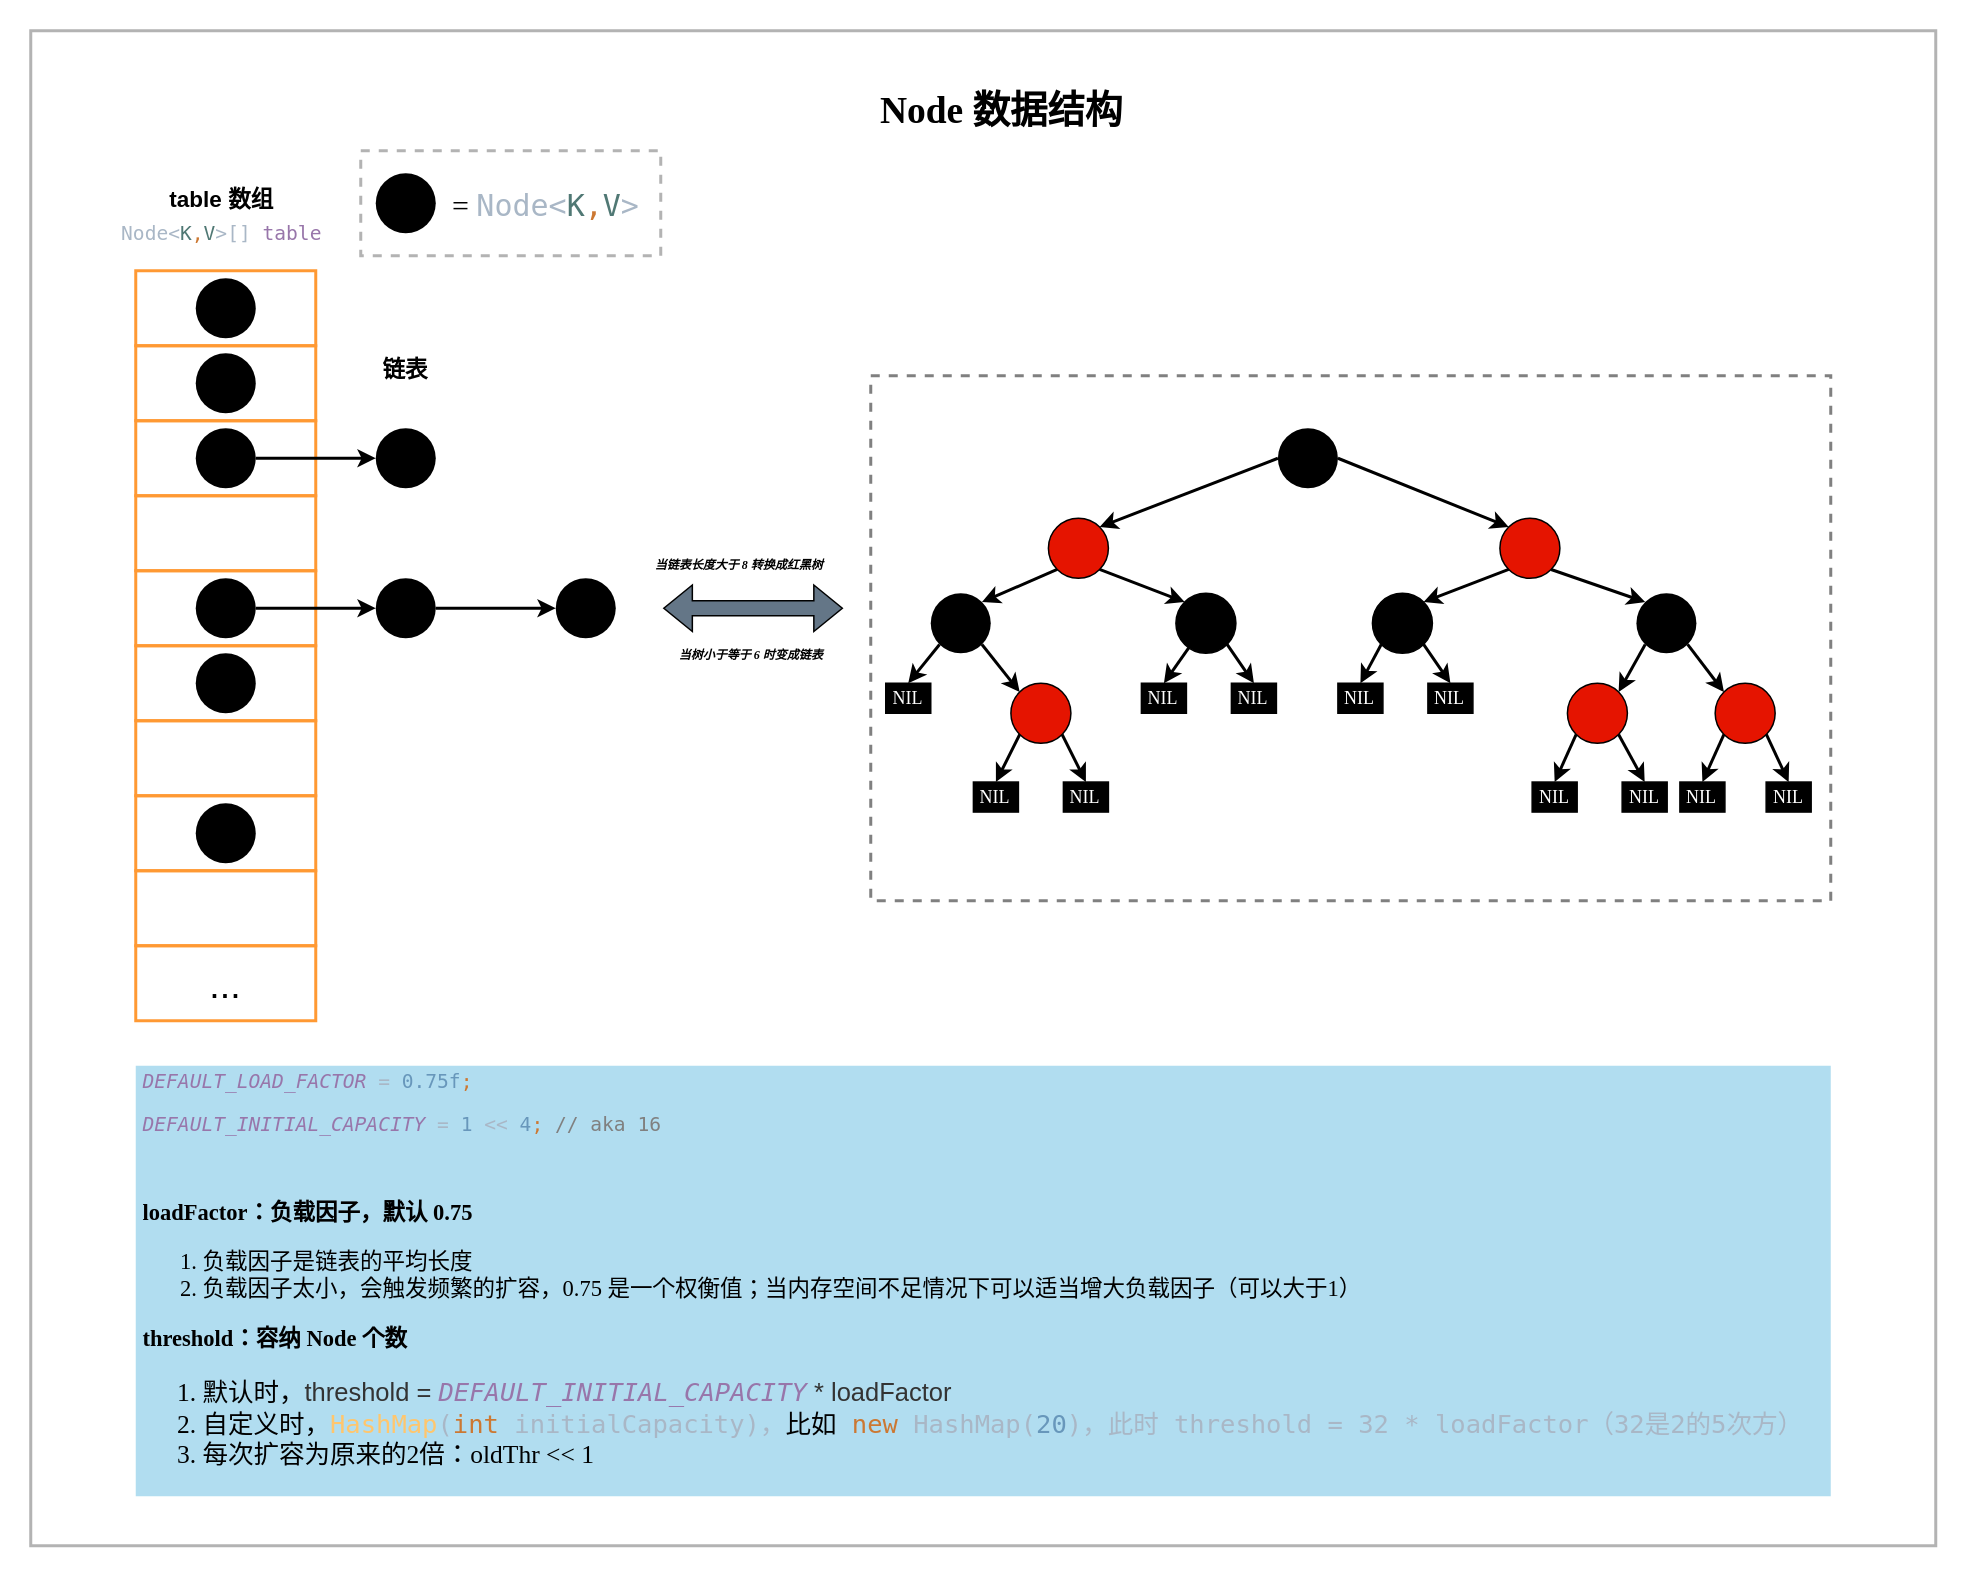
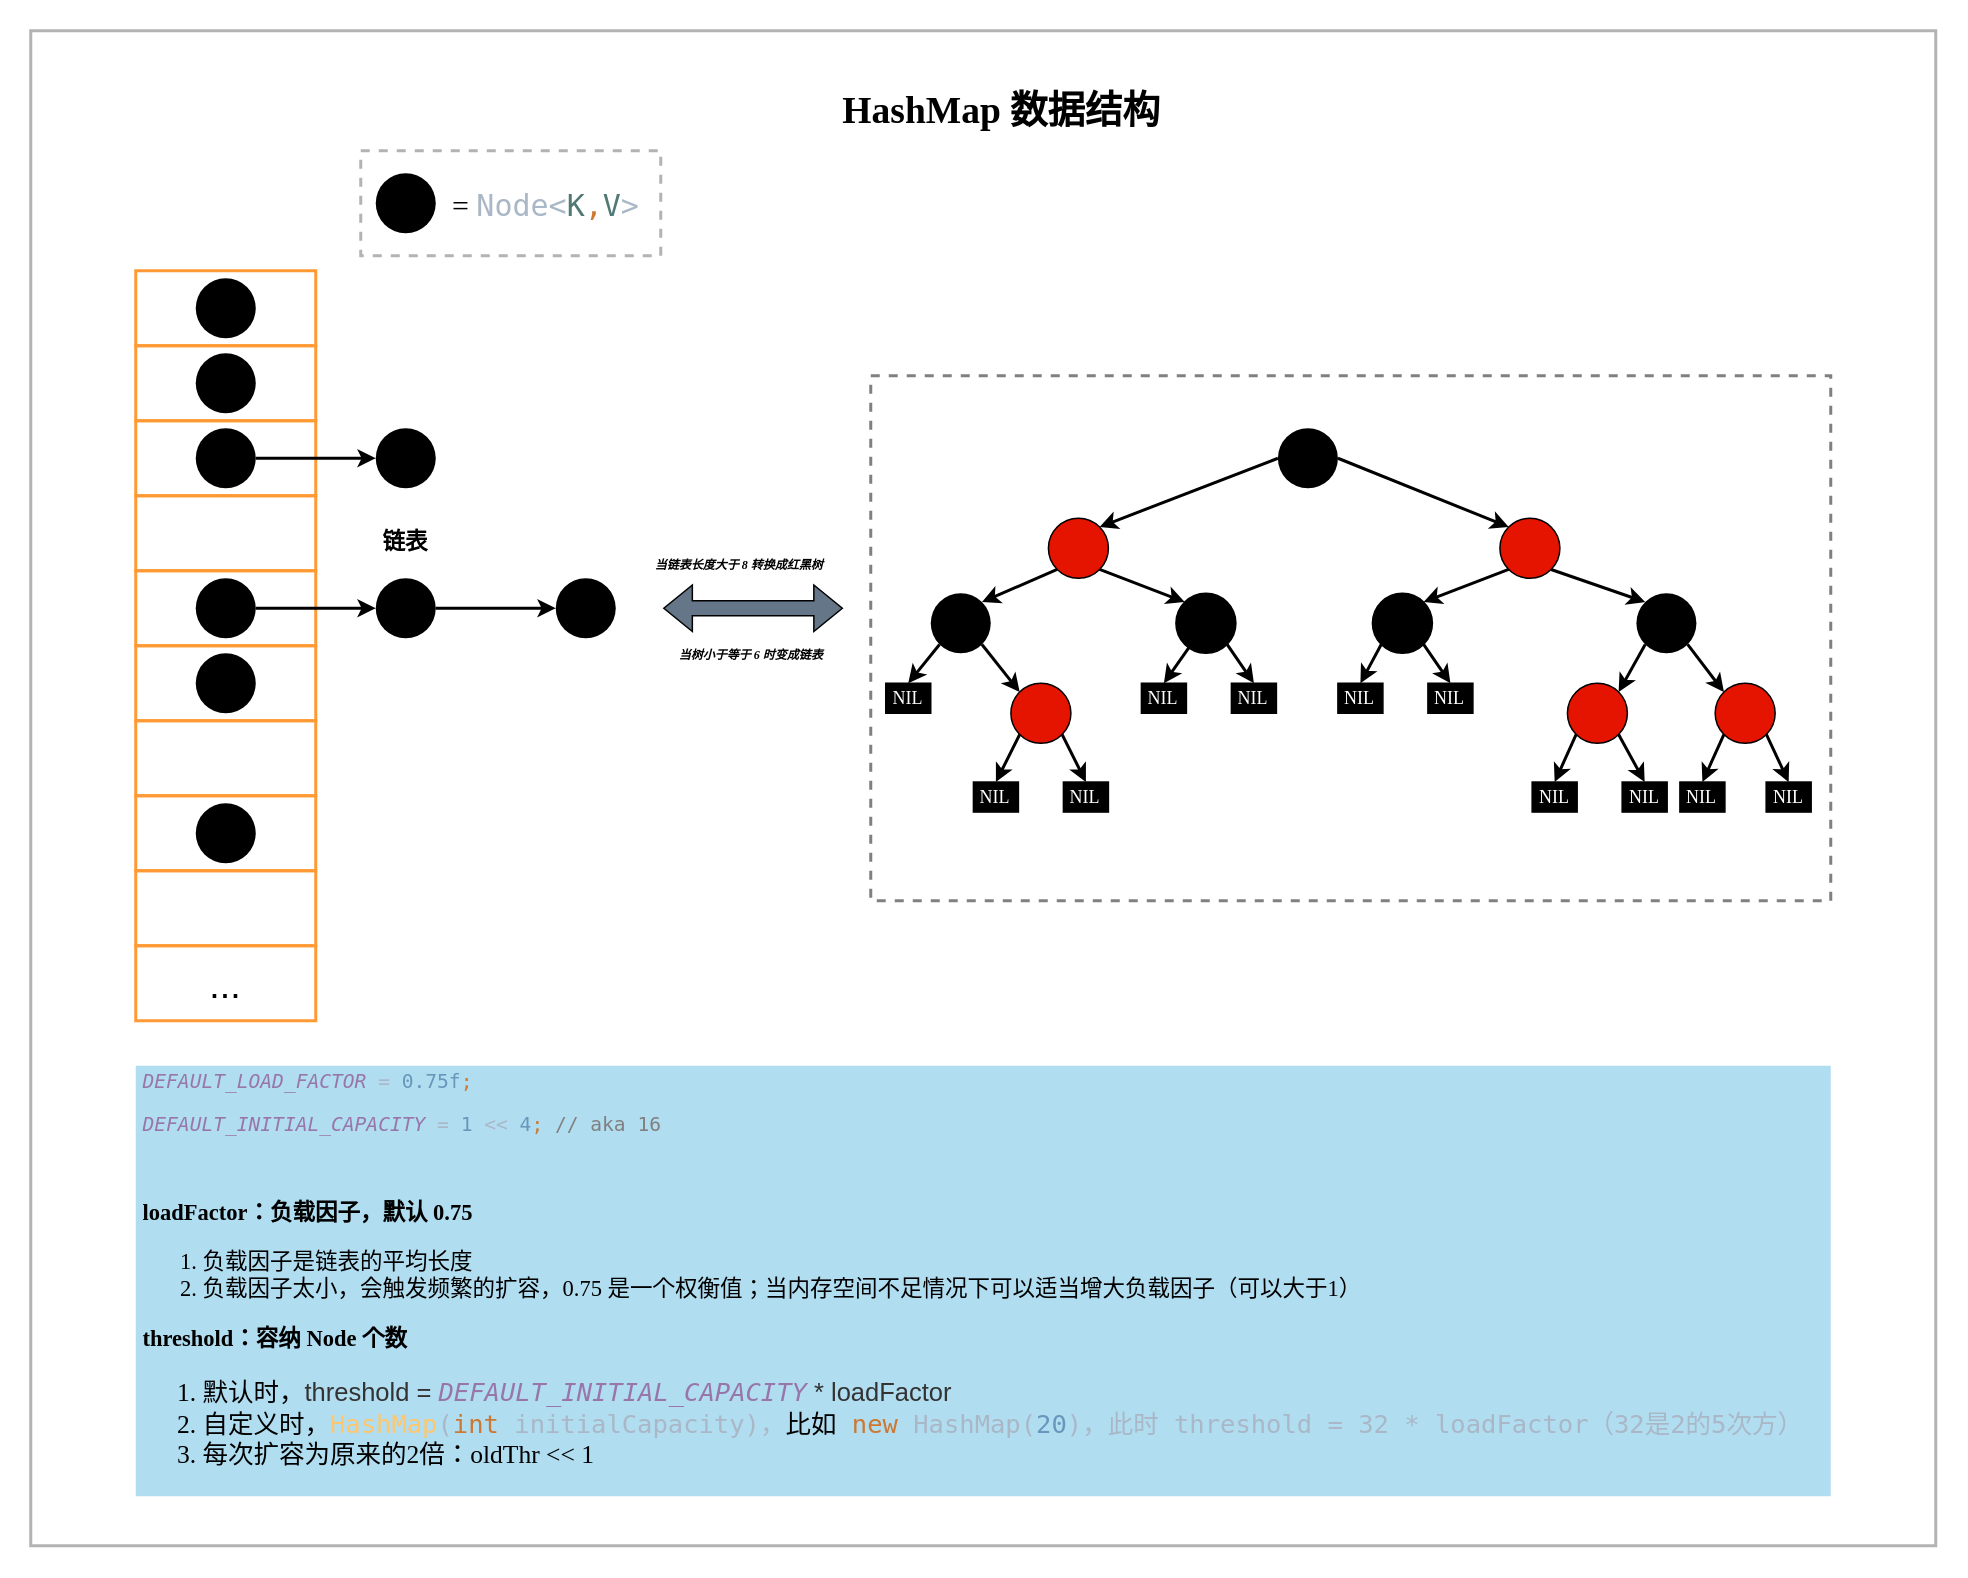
node "Node 数据结构": label "Node 数据结构" -> "HashMap 数据结构"
node "table 数组 Node<K,V>[] table": removed
node "链表": moved (406, 368) -> (406, 541)
